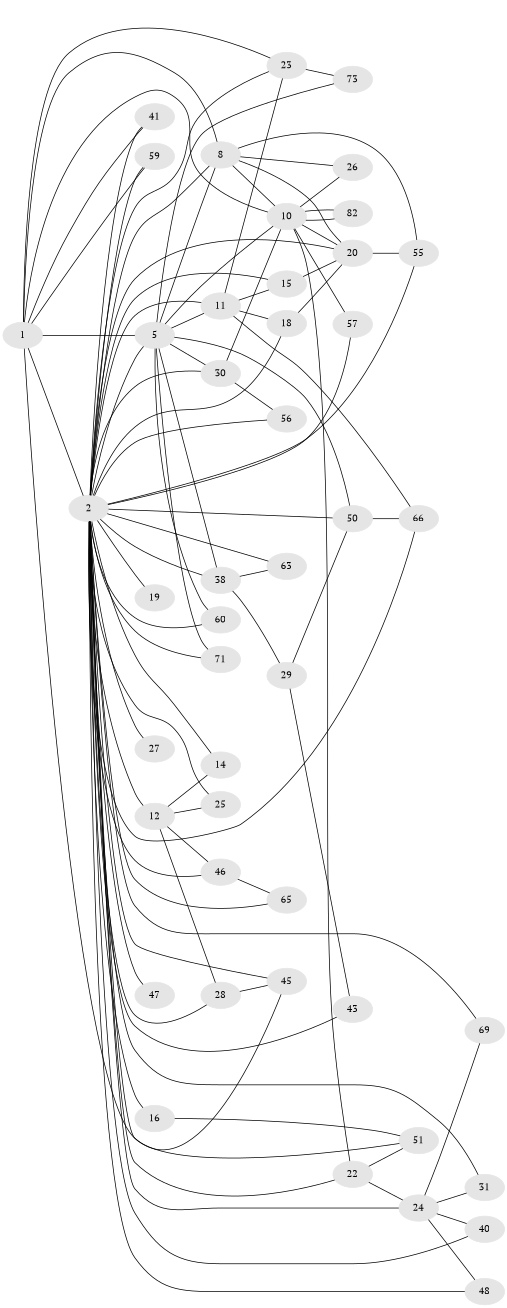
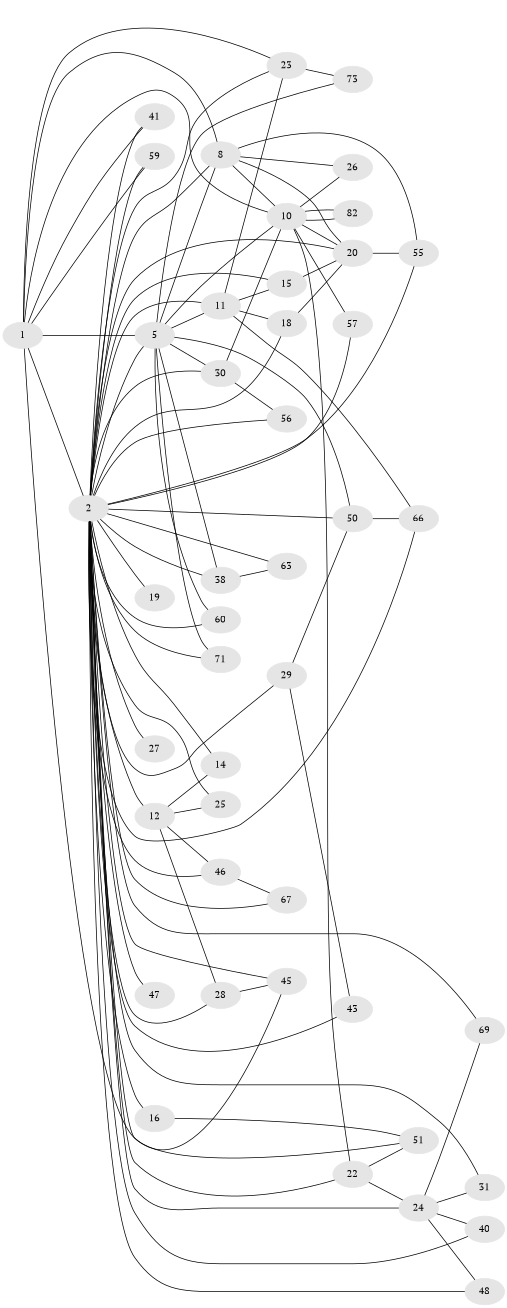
edge "38" -- "29": now "2" -- "29"
node "65": label "65" -> "67"
